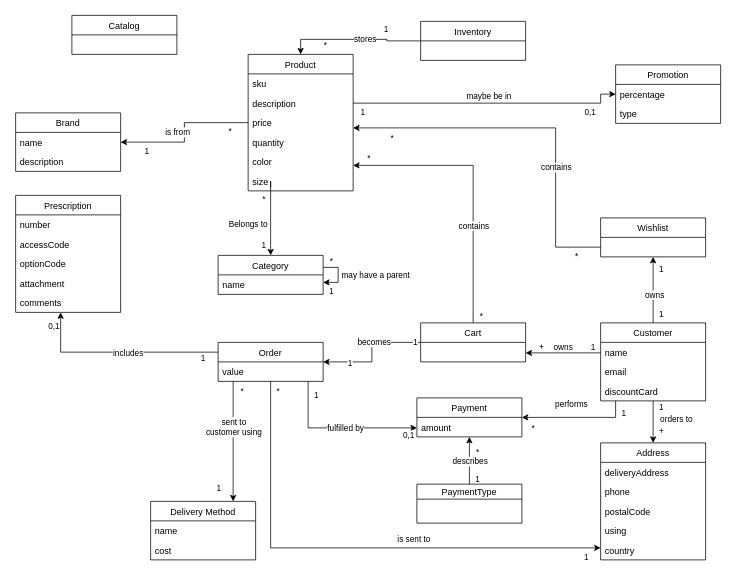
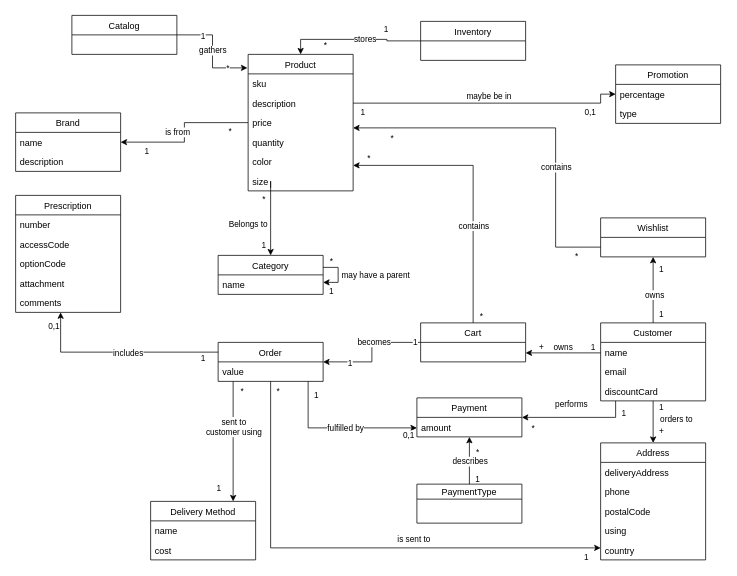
edge "Catalog" -> "Product": added, labels "1", "gathers", "*"
